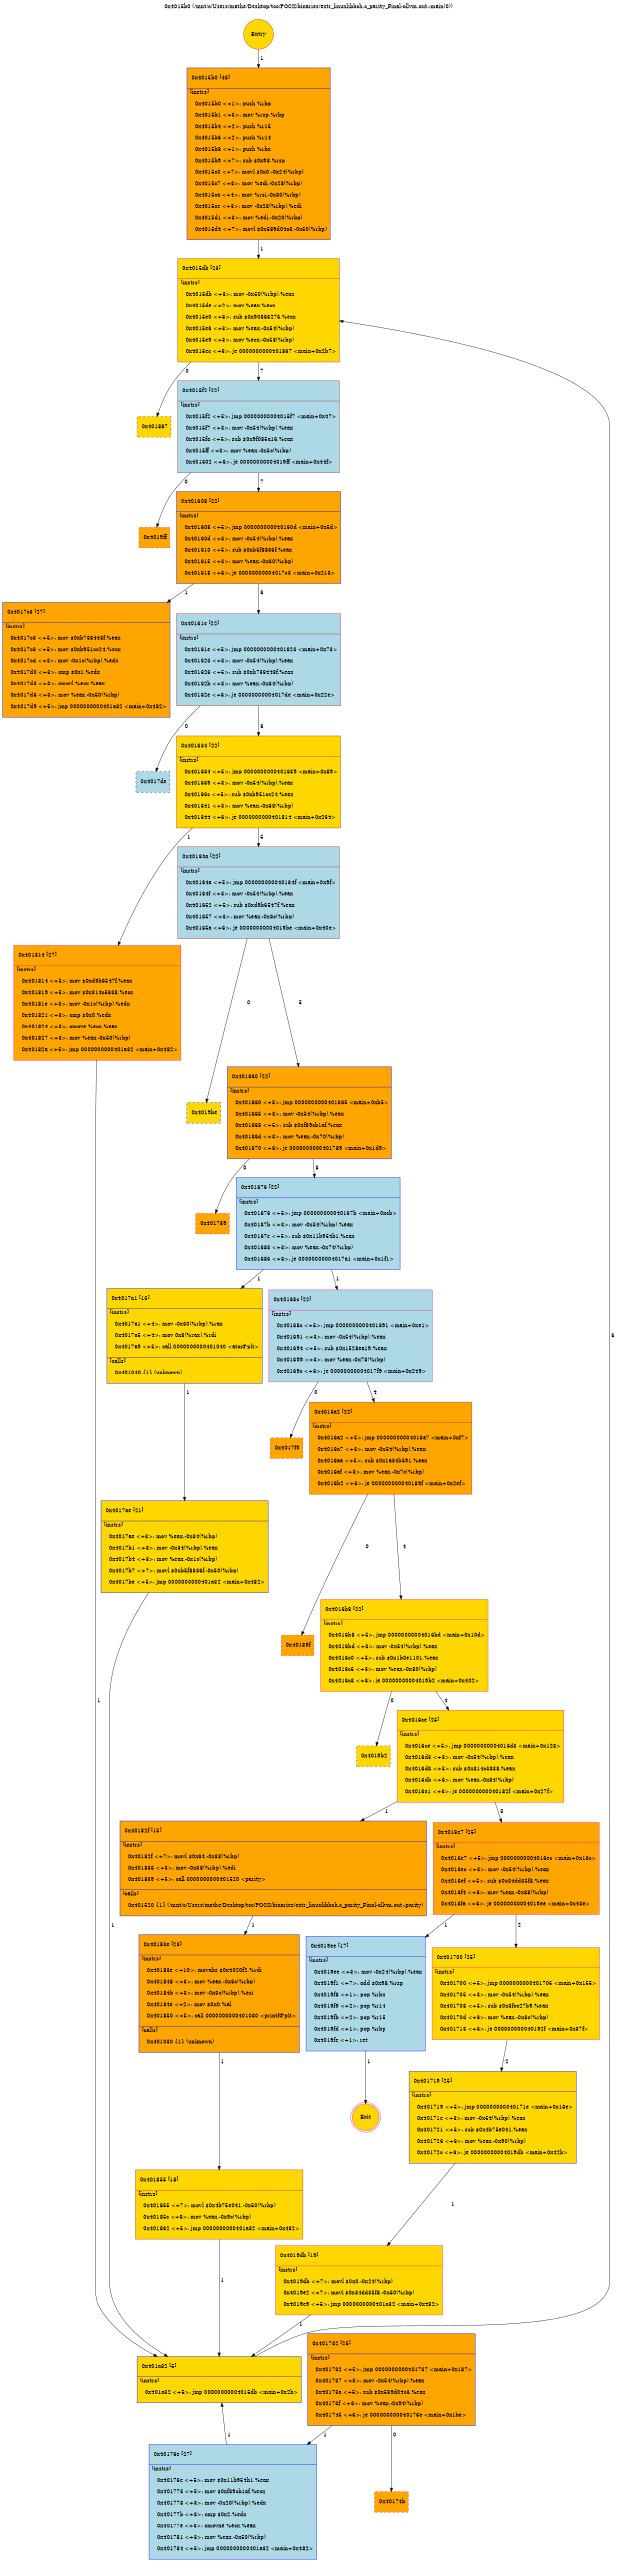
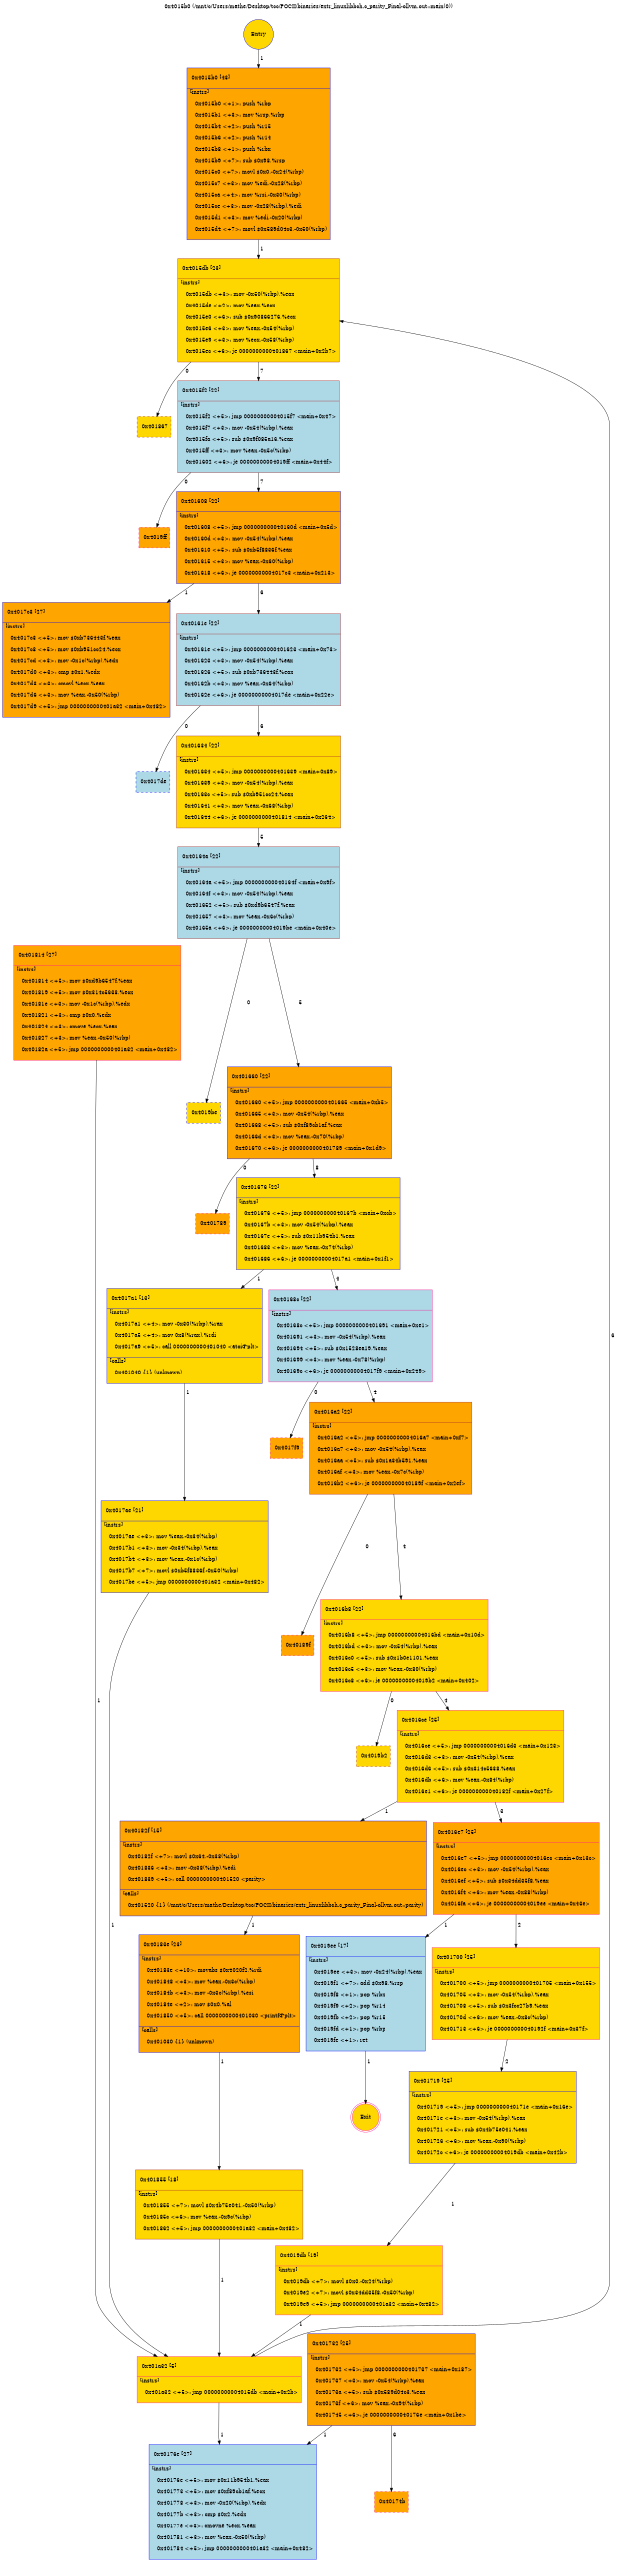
node "Entry": color brown -> blue
edge "0x401634 [22]" -> "0x401814 [27]": removed, label "1"
node "0x401676 [22]": fillcolor lightblue -> gold
edge "0x401676 [22]" -> "0x40168c [22]": label " 1" -> " 4"
node "0x401a32 [5]": color blue -> deeppink
edge "0x40176e [27]" -> "0x401a32 [5]": reversed
edge "0x401732 [25]" -> "0x40174b": label " 0" -> " 6"
